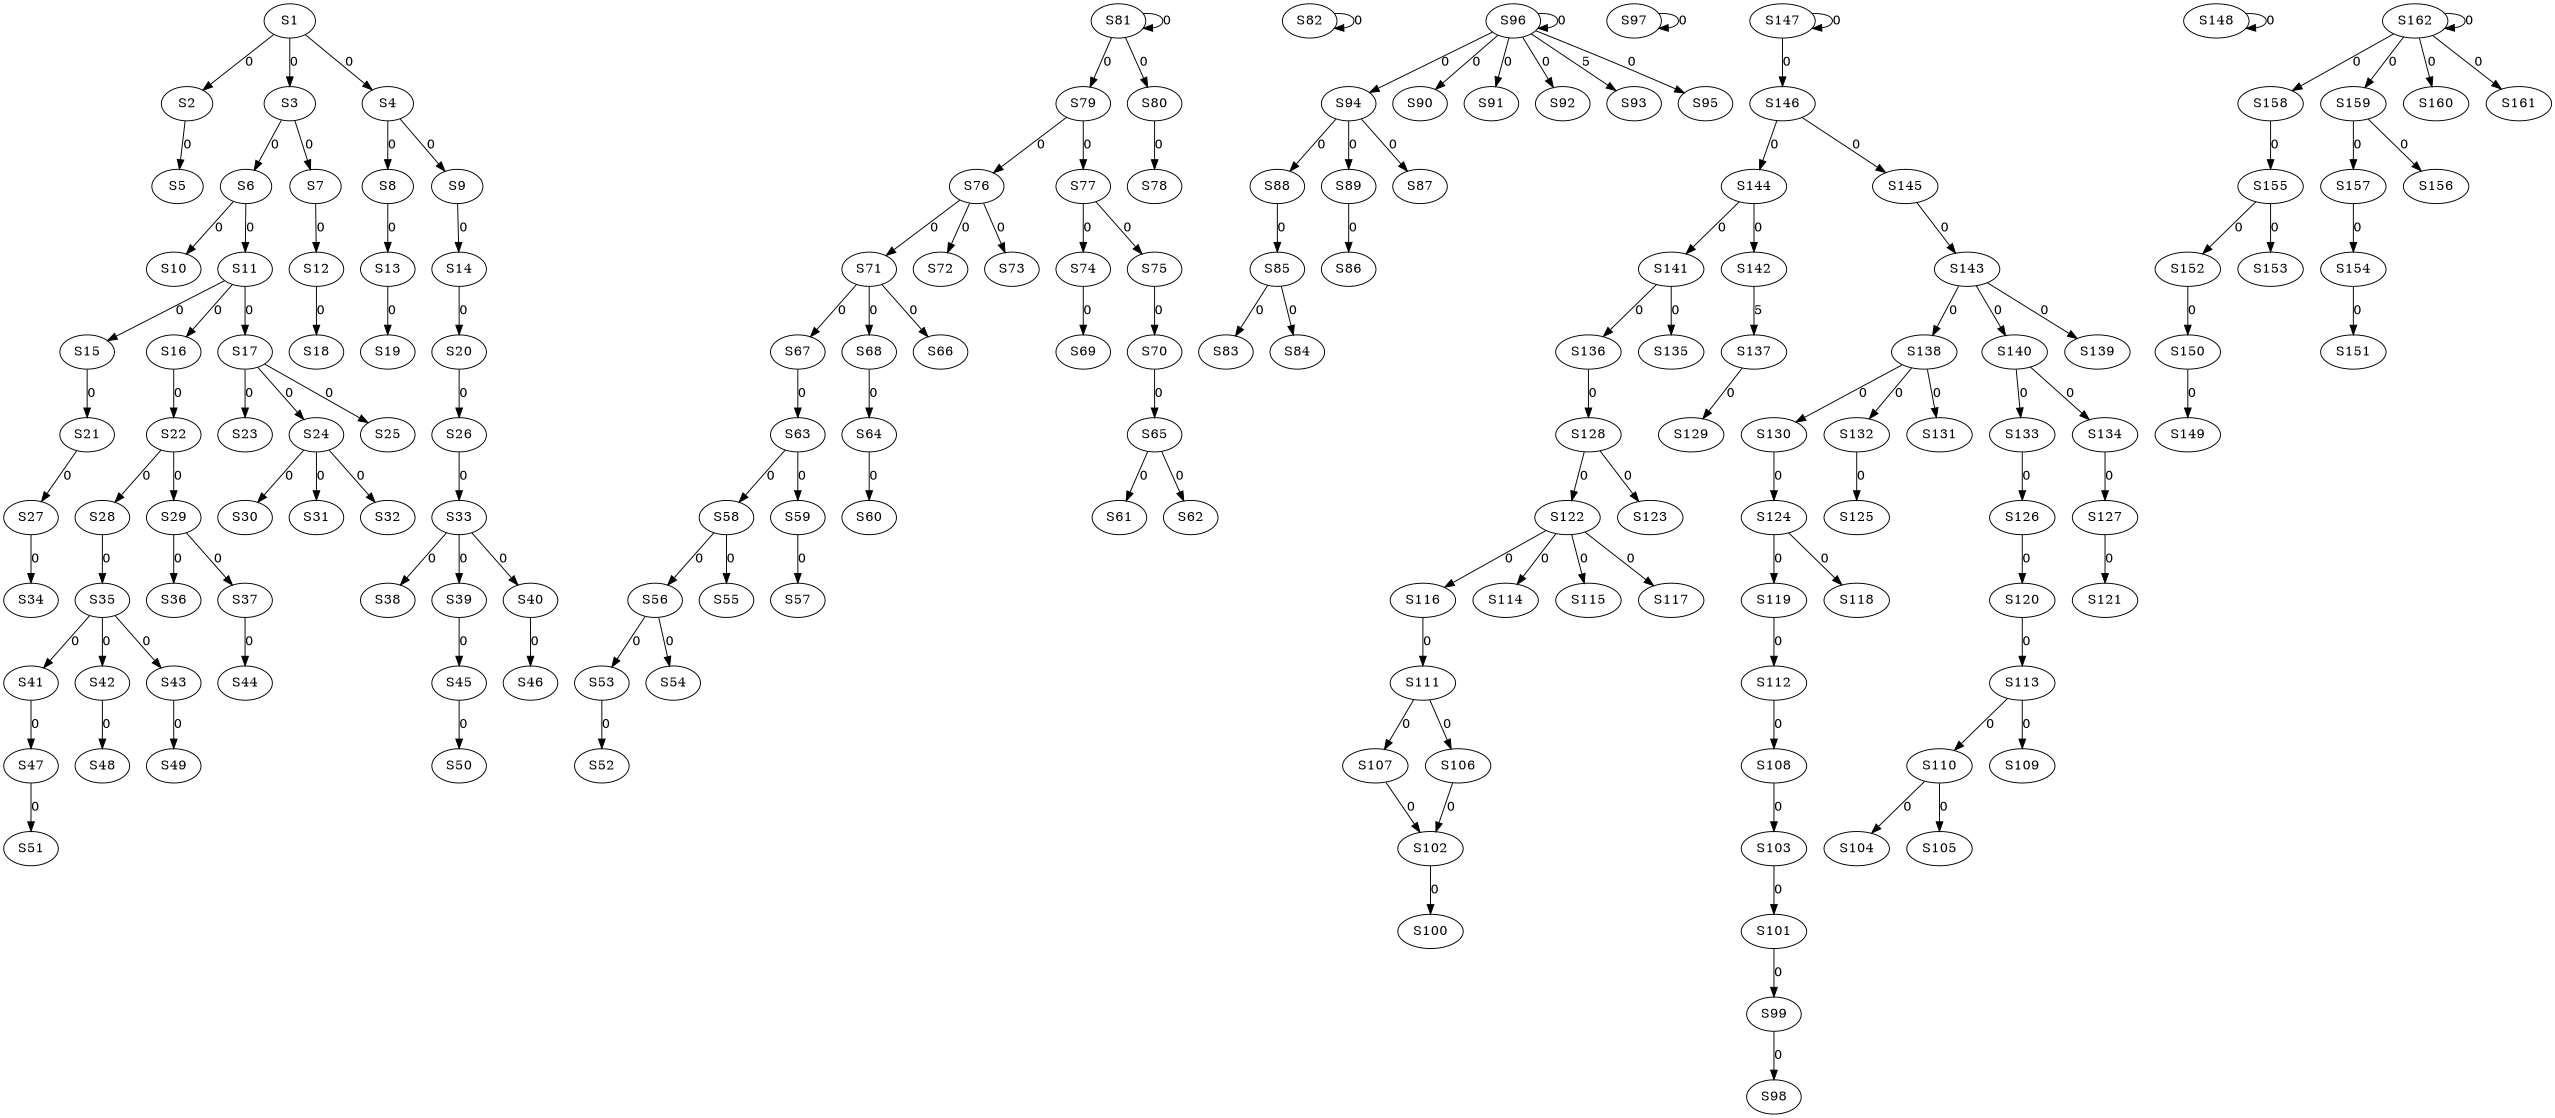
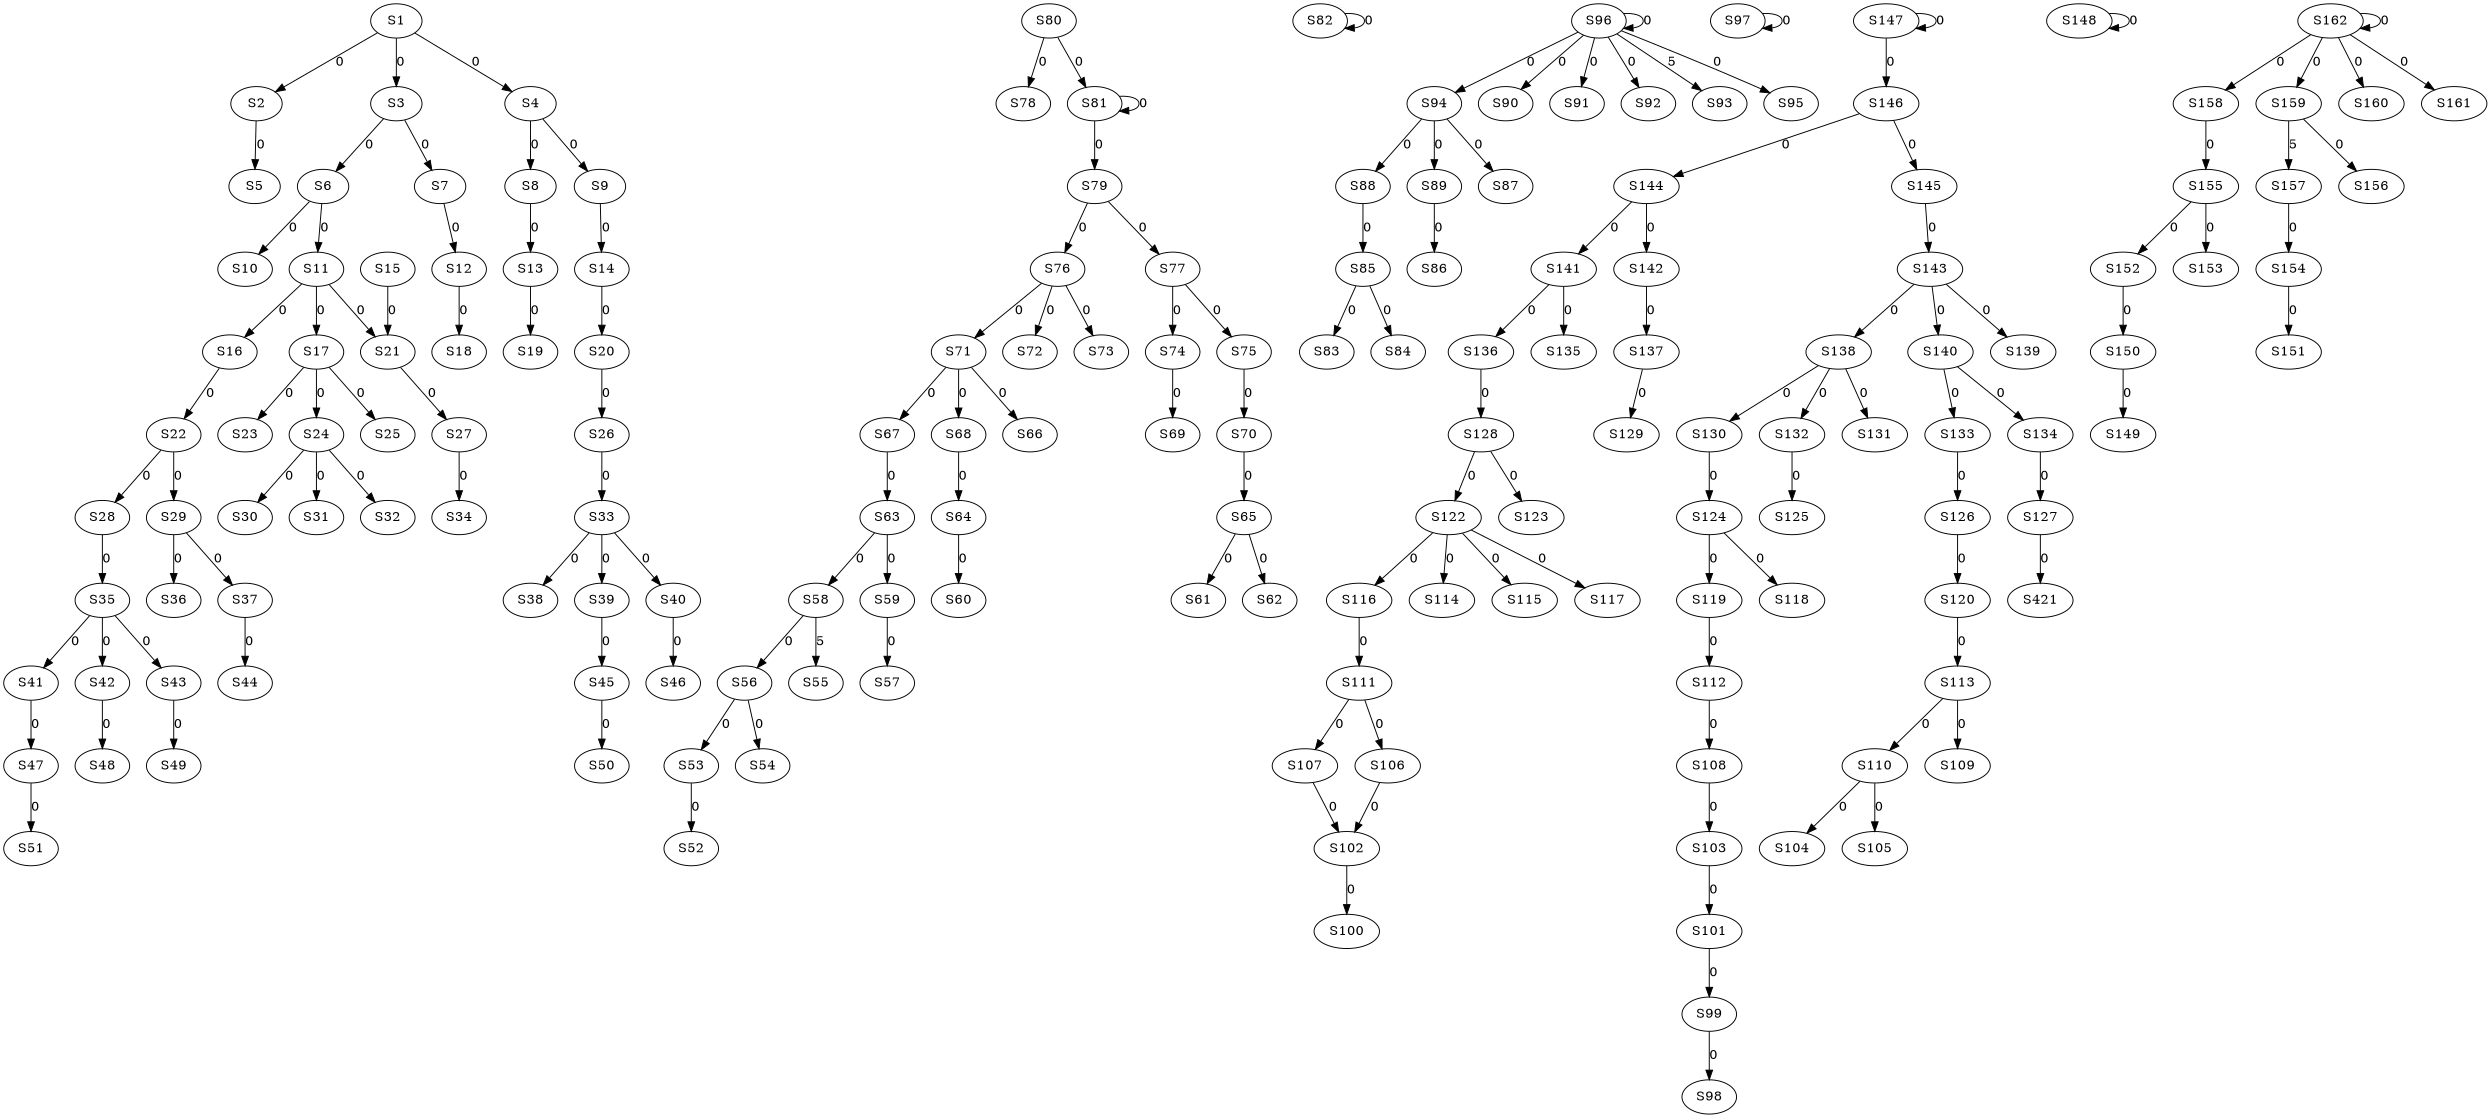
edge "S81" -> "S80": reversed
edge "S159" -> "S157": label "0" -> "5"
edge "S11" -> "S15": now "S11" -> "S21"
edge "S142" -> "S137": label "5" -> "0"
edge "S58" -> "S55": label "0" -> "5"
node "S121": label "S121" -> "S421"
